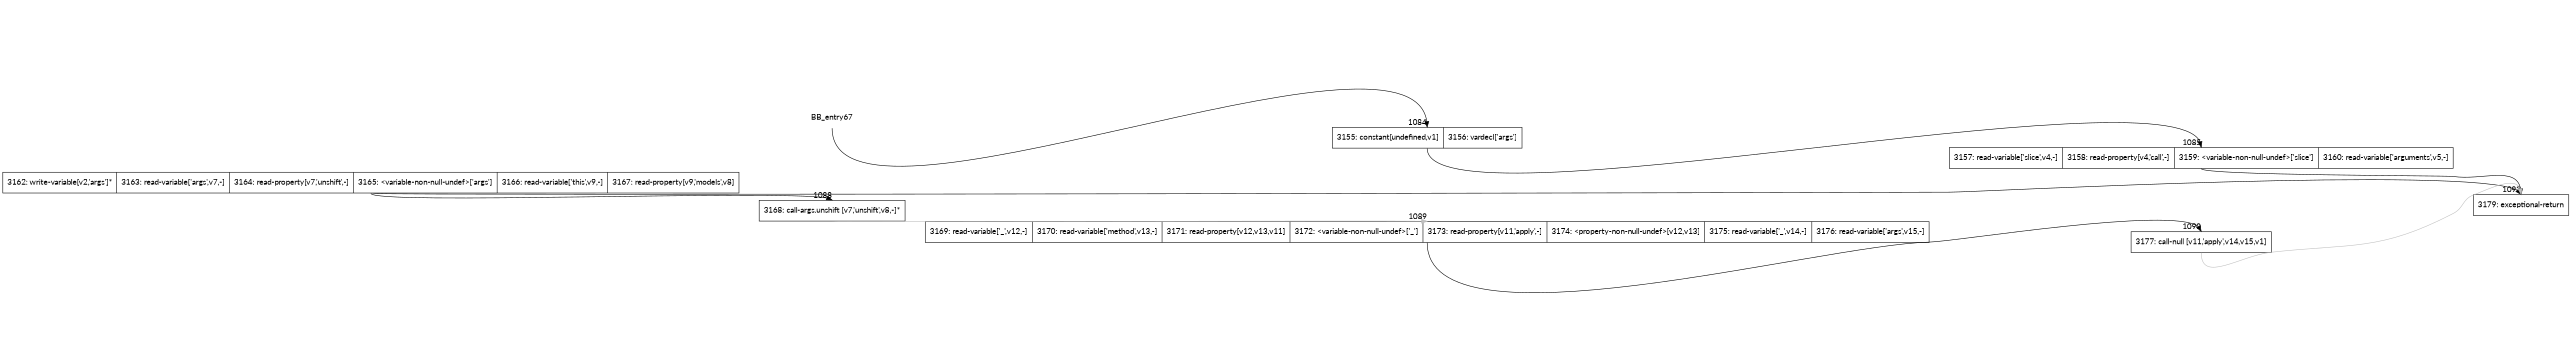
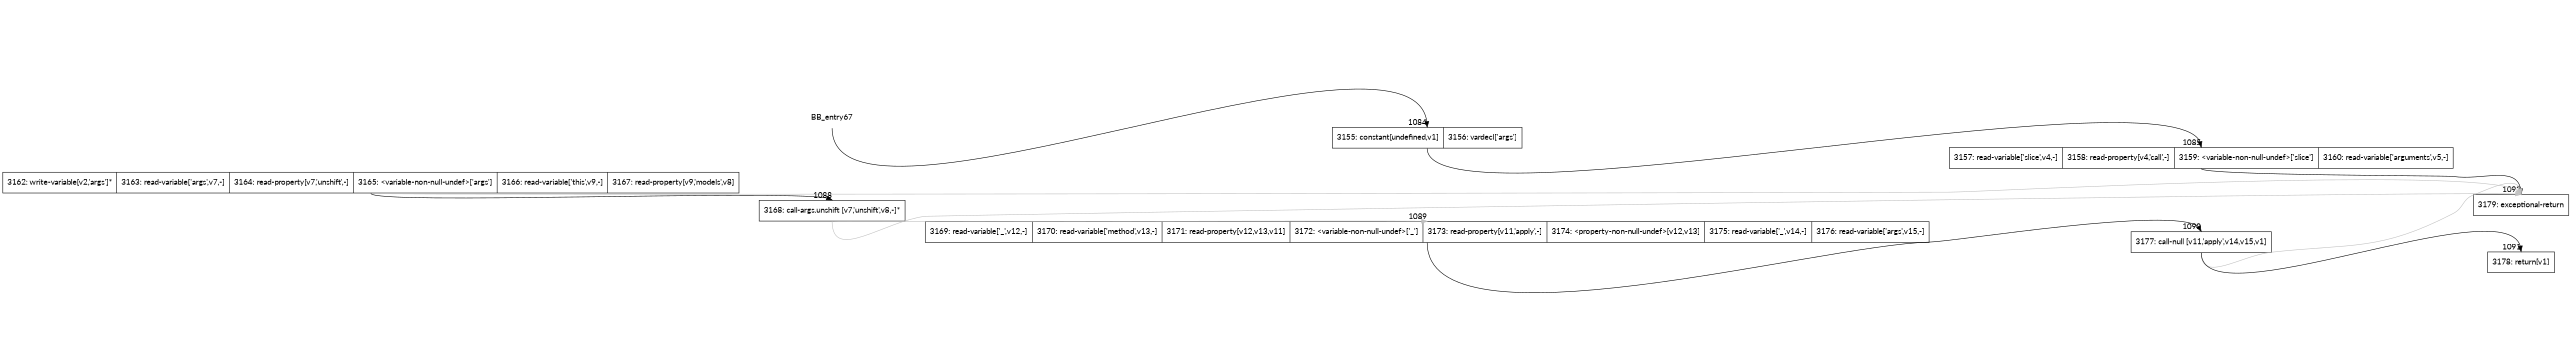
edge "3162: write-variable[v2,'args']*" -> "3179: exceptional-return": color black -> gray
edge "3168: call-args.unshift [v7,'unshift',v8,-]*" -> "3179: exceptional-return": added
node "3178: return[v1]": added
